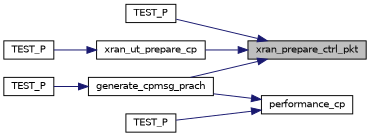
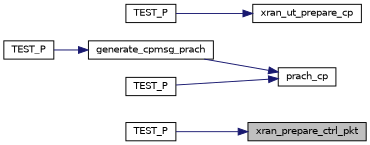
edge "xran_ut_prepare_cp" -> "xran_prepare_ctrl_pkt": removed
edge "generate_cpmsg_prach" -> "xran_prepare_ctrl_pkt": removed
node "performance_cp": label "performance_cp" -> "prach_cp"
